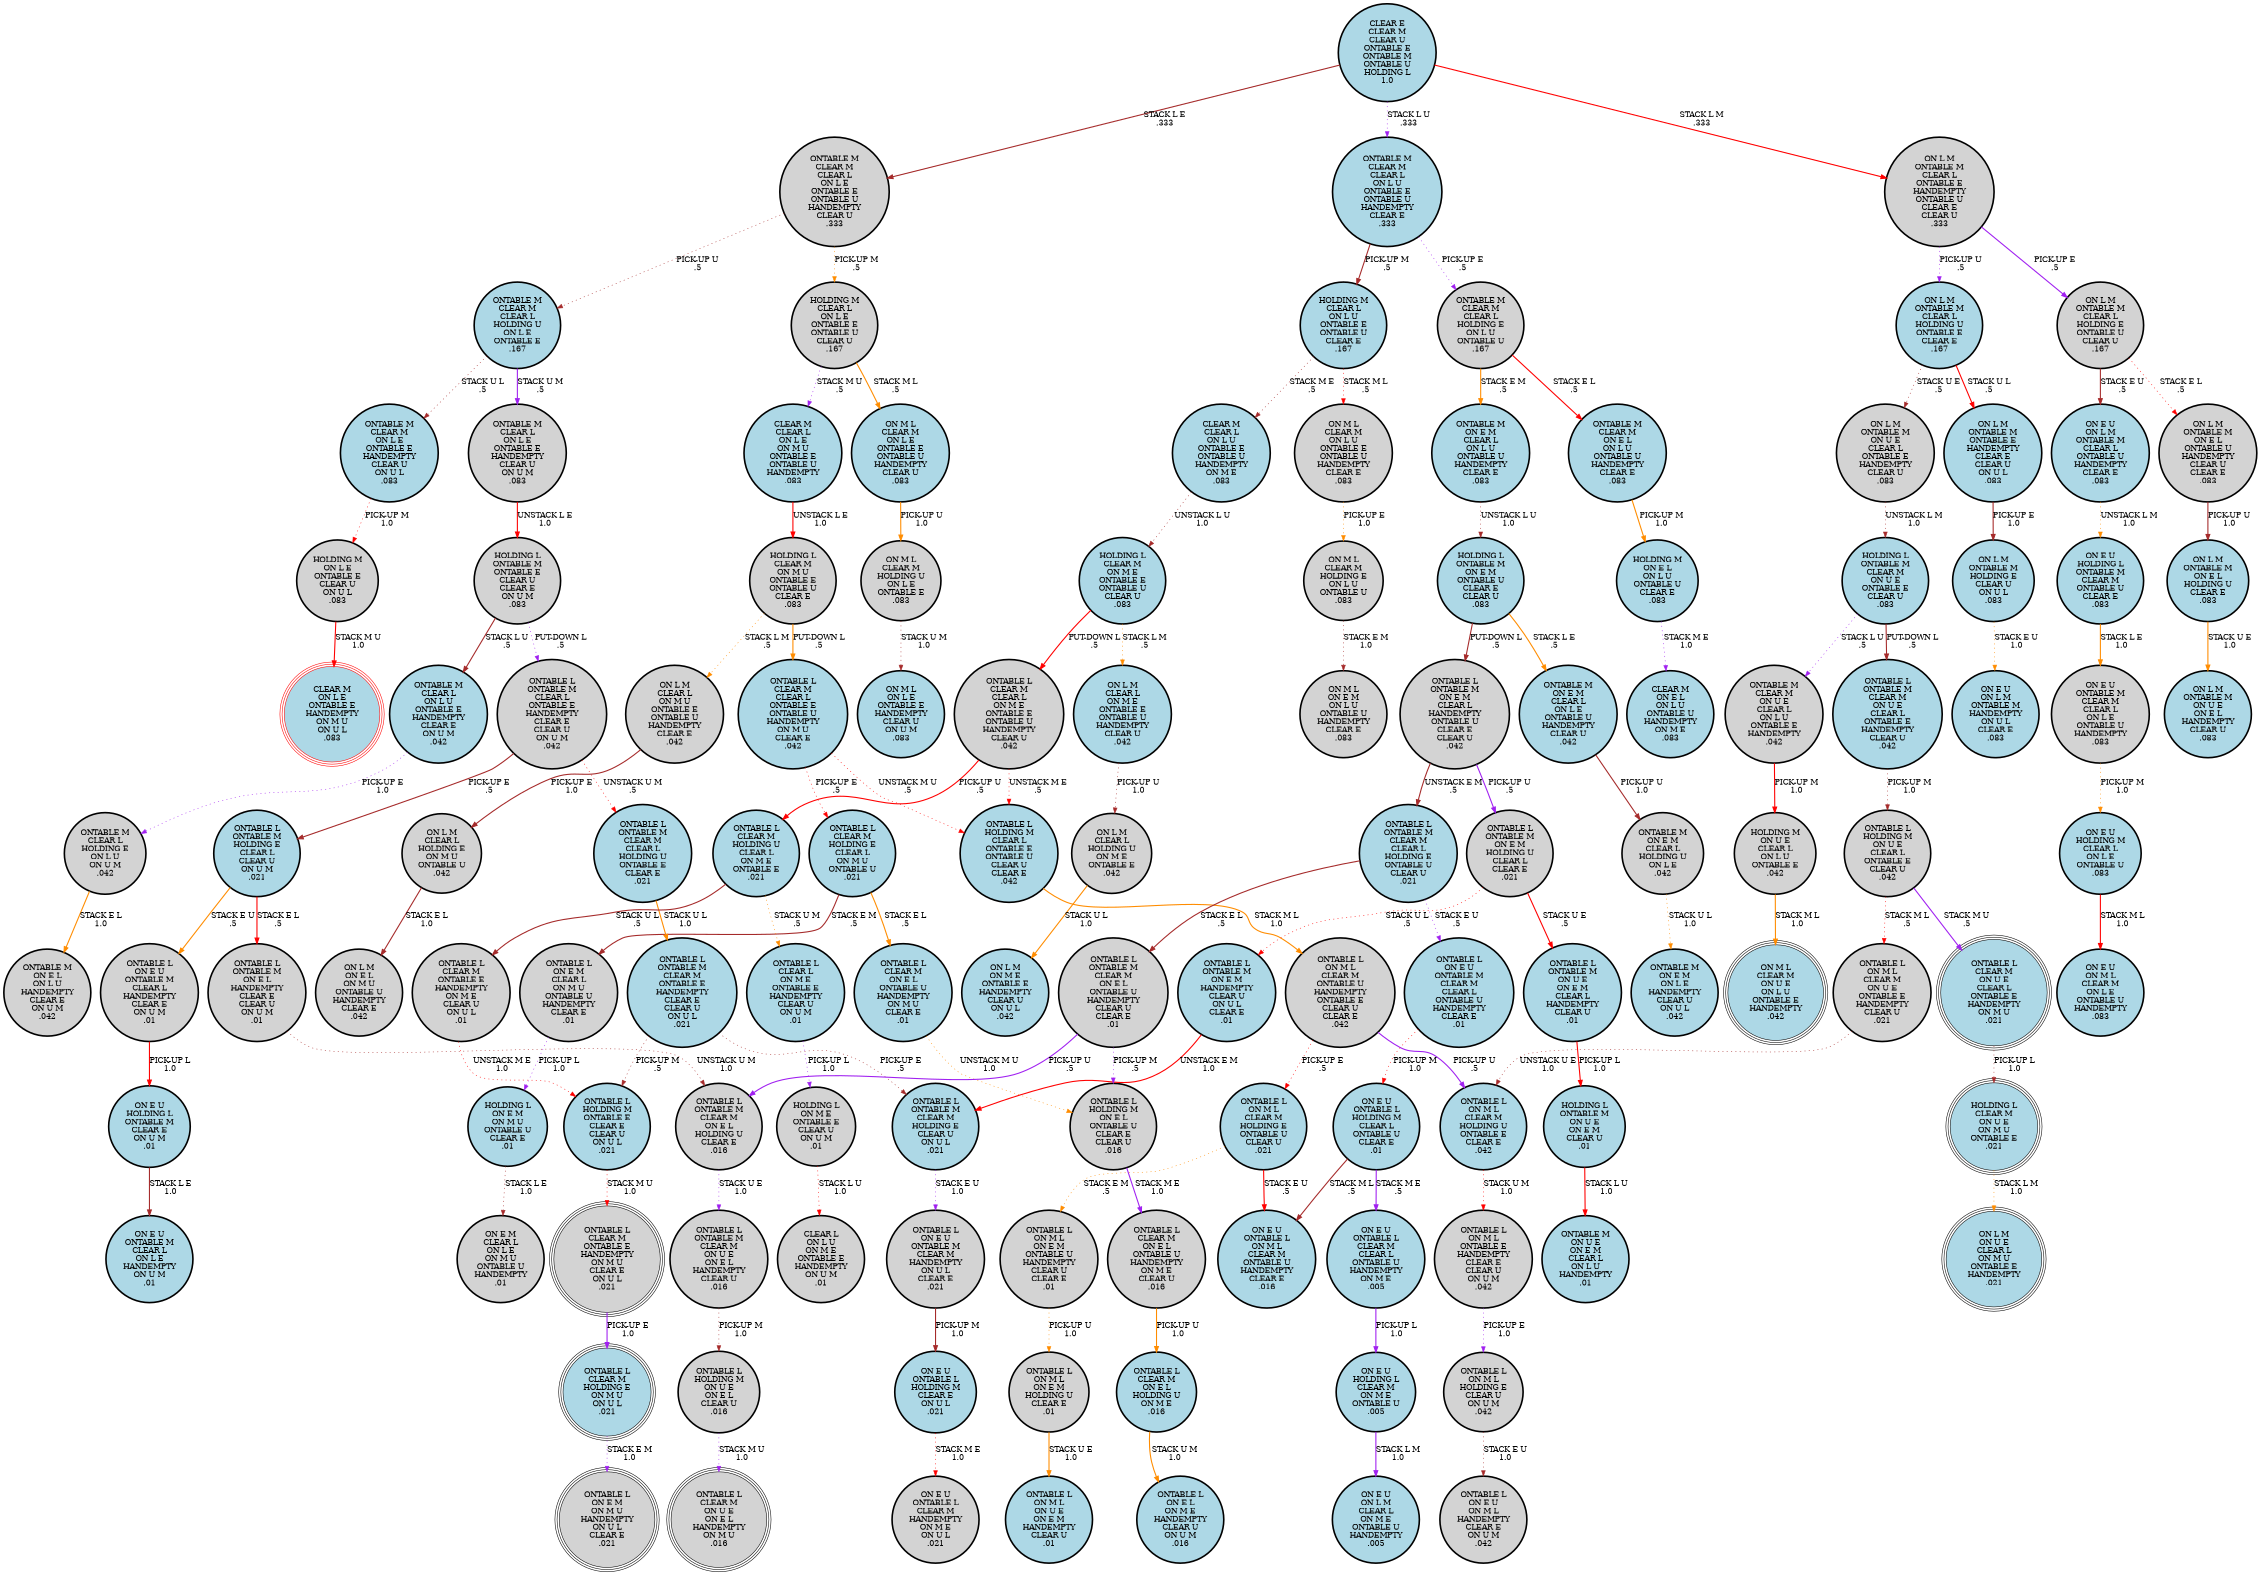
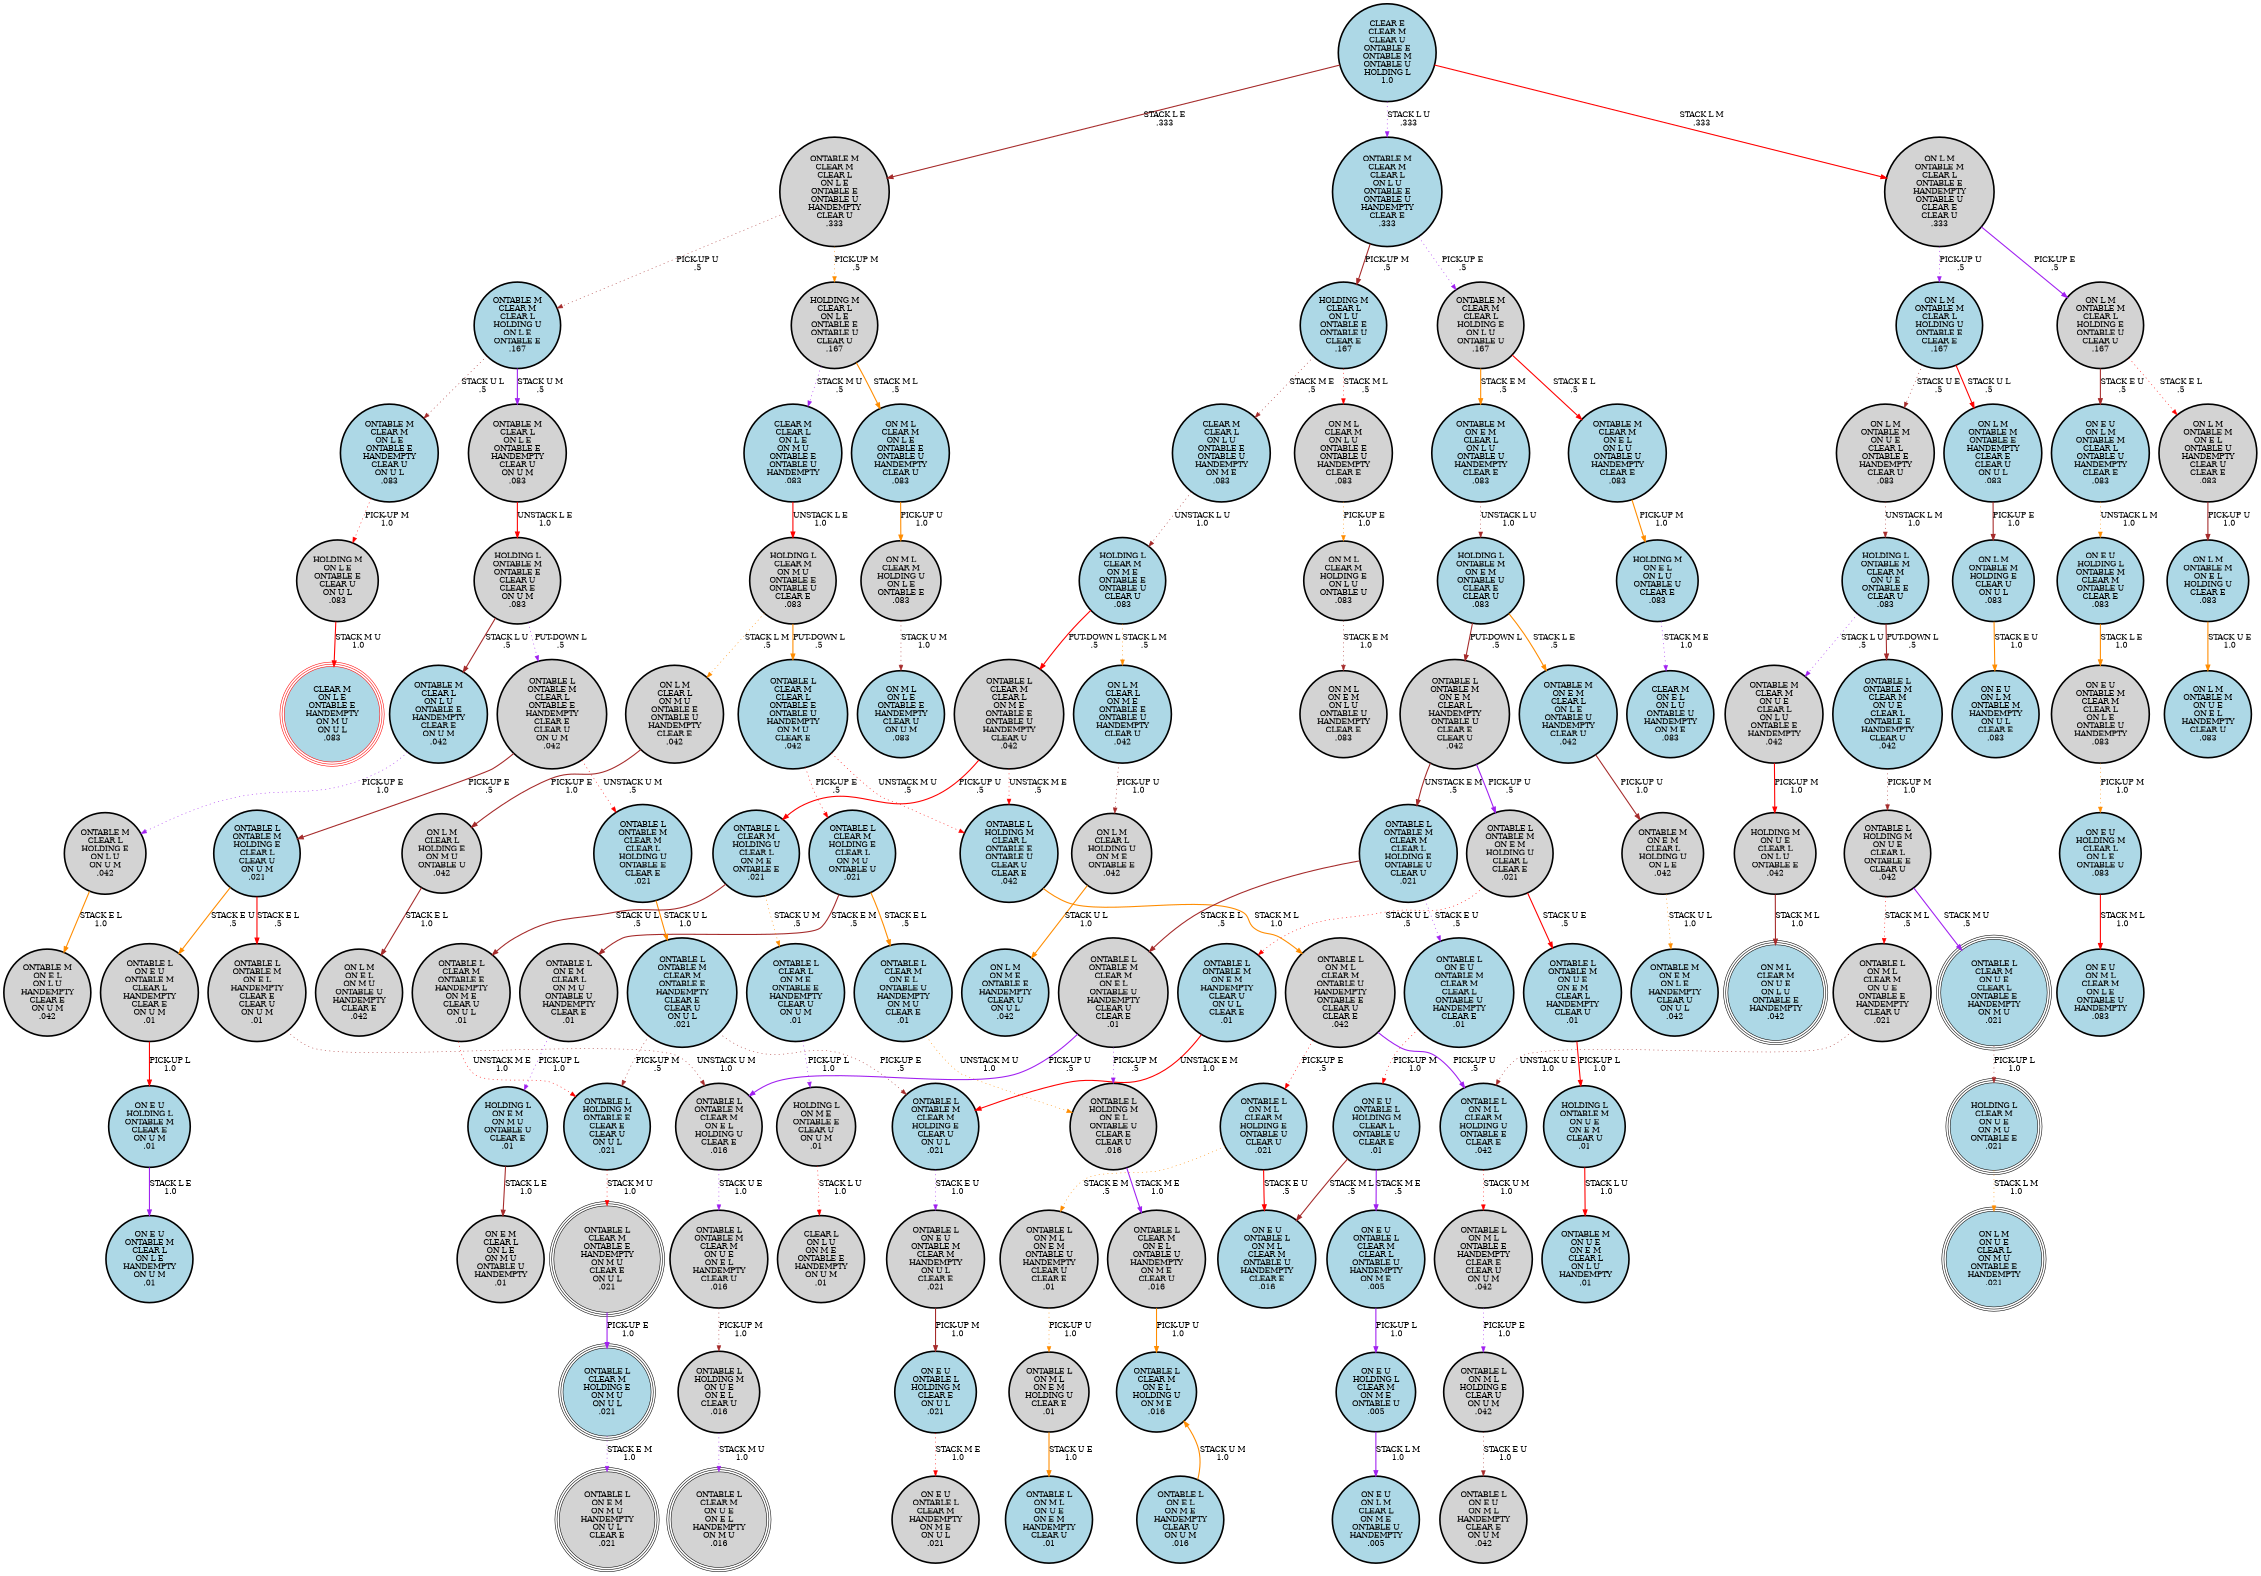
edge "ON L M ONTABLE M HOLDING E CLEAR U ON U L .083" -> "ON E U ON L M ONTABLE M HANDEMPTY ON U L CLEAR E .083": style dotted -> bold
edge "HOLDING M ON U E CLEAR L ON L U ONTABLE E .042" -> "ON M L CLEAR M ON U E ON L U ONTABLE E HANDEMPTY .042": color darkorange -> brown
edge "HOLDING L ON E M ON M U ONTABLE U CLEAR E .01" -> "ON E M CLEAR L ON L E ON M U ONTABLE U HANDEMPTY .01": style dotted -> bold
edge "ON E U HOLDING L ONTABLE M CLEAR E ON U M .01" -> "ON E U ONTABLE M CLEAR L ON L E HANDEMPTY ON U M .01": color brown -> purple
edge "ONTABLE L CLEAR M ON E L HOLDING U ON M E .016" -> "ONTABLE L ON E L ON M E HANDEMPTY CLEAR U ON U M .016": reversed
